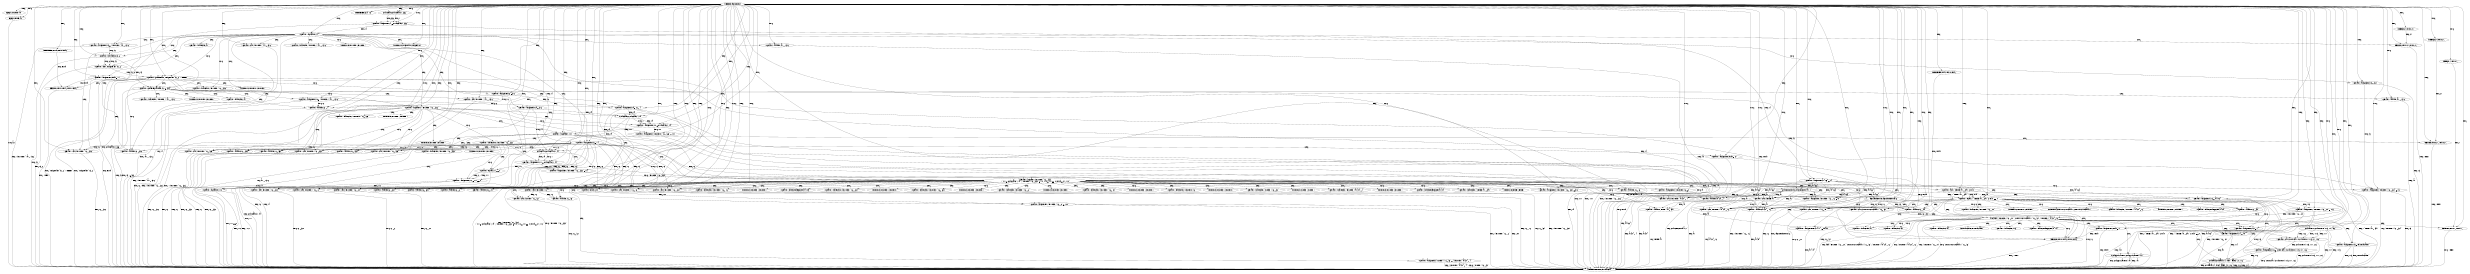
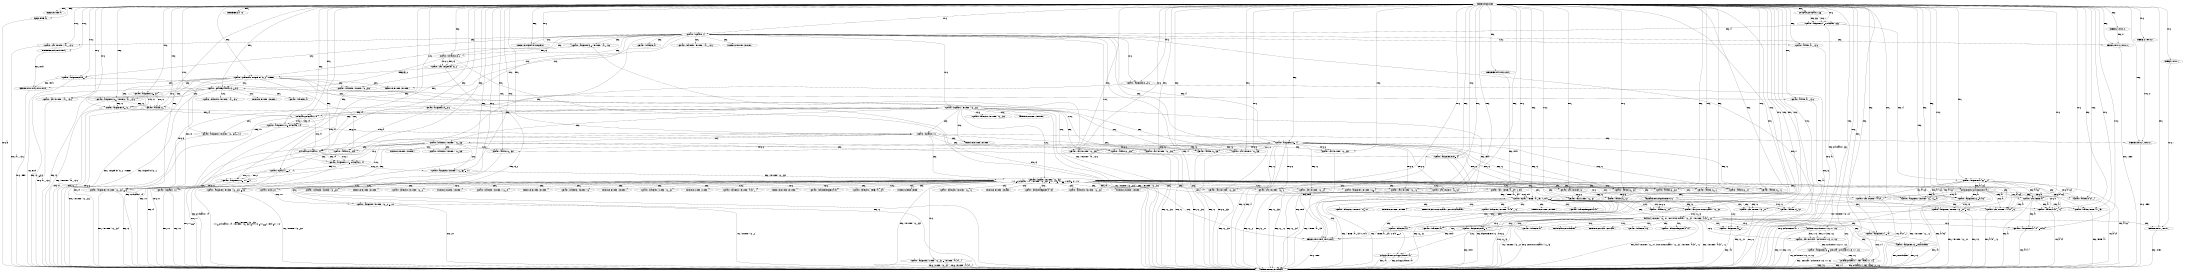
node "(UNKNOWN,const char *,const char *)": added
